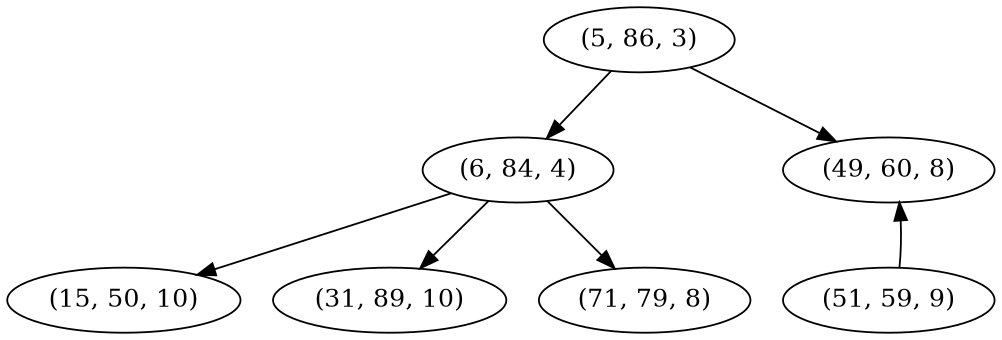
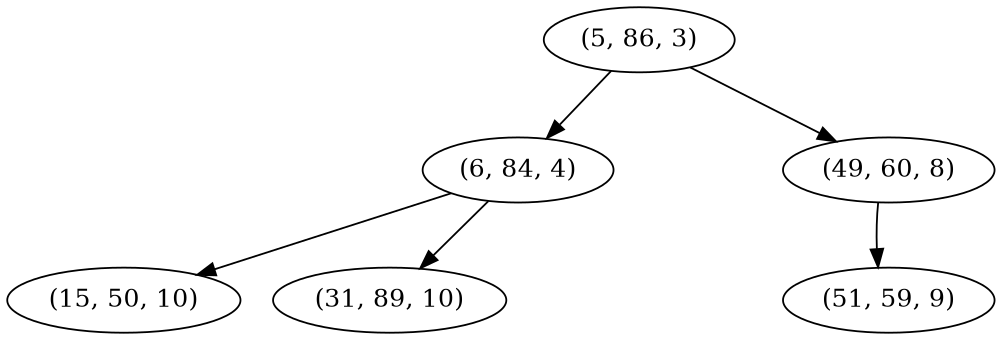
edge "(51, 59, 9)" -> "(49, 60, 8)": reversed
node "(71, 79, 8)": removed
